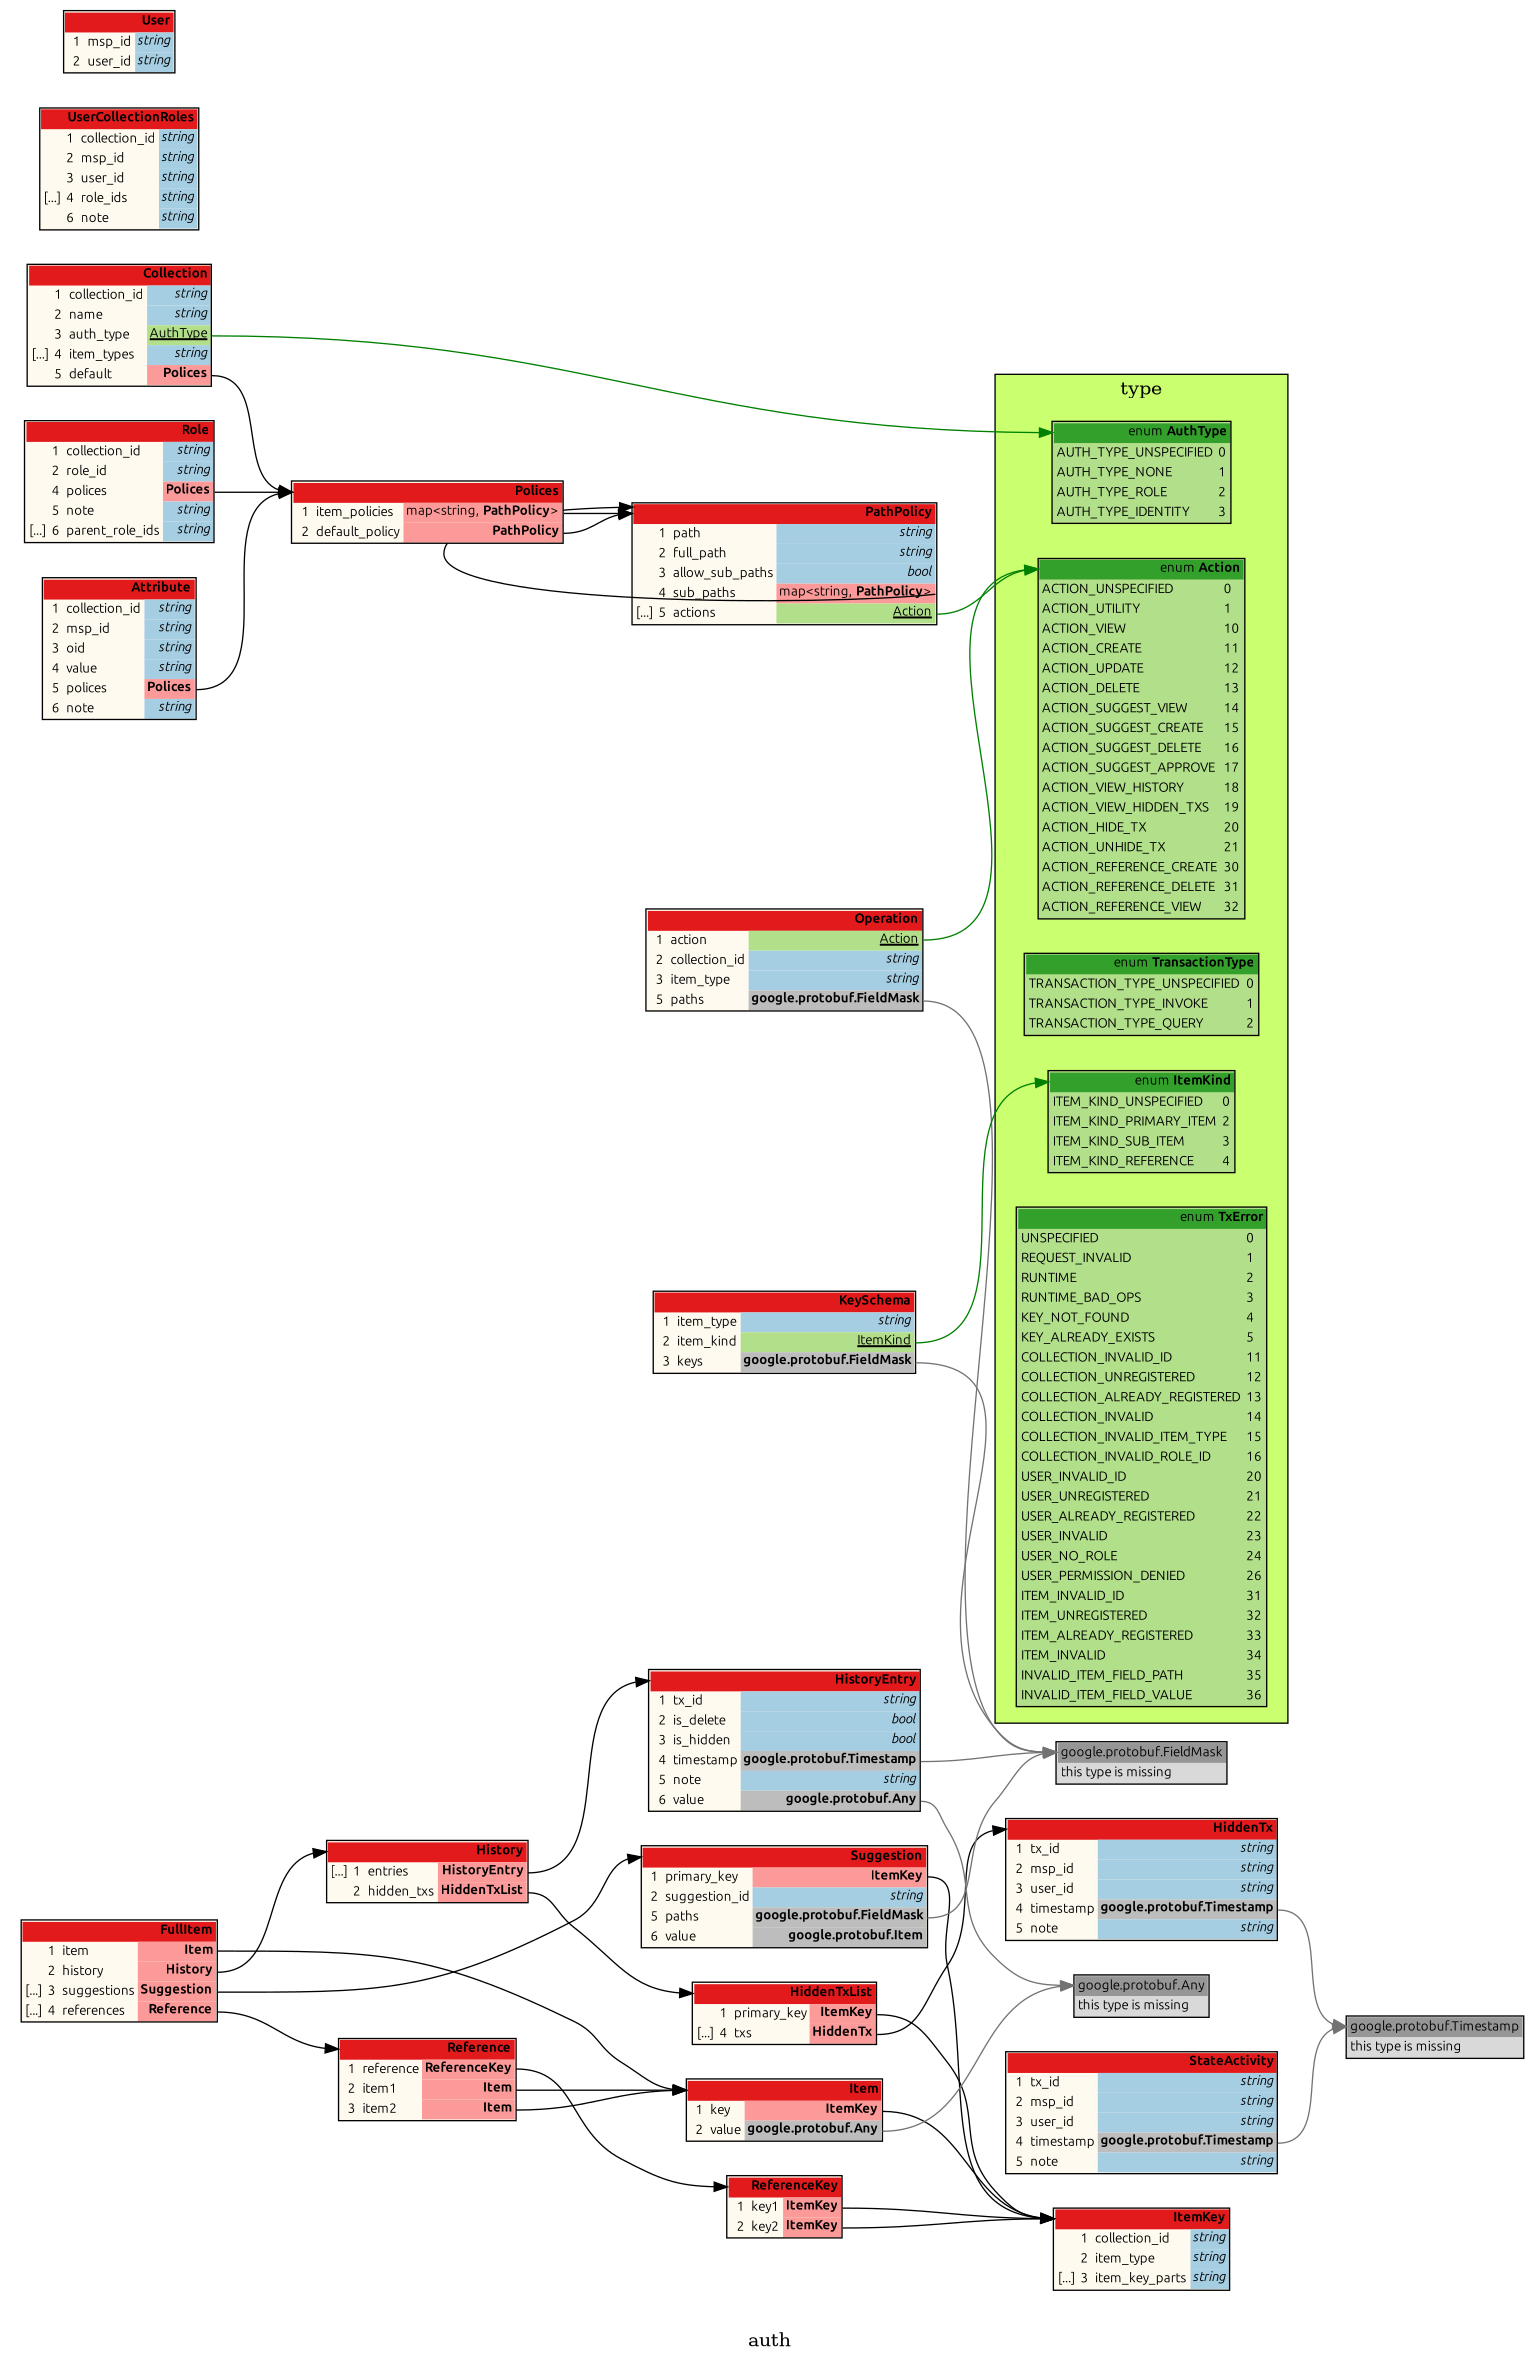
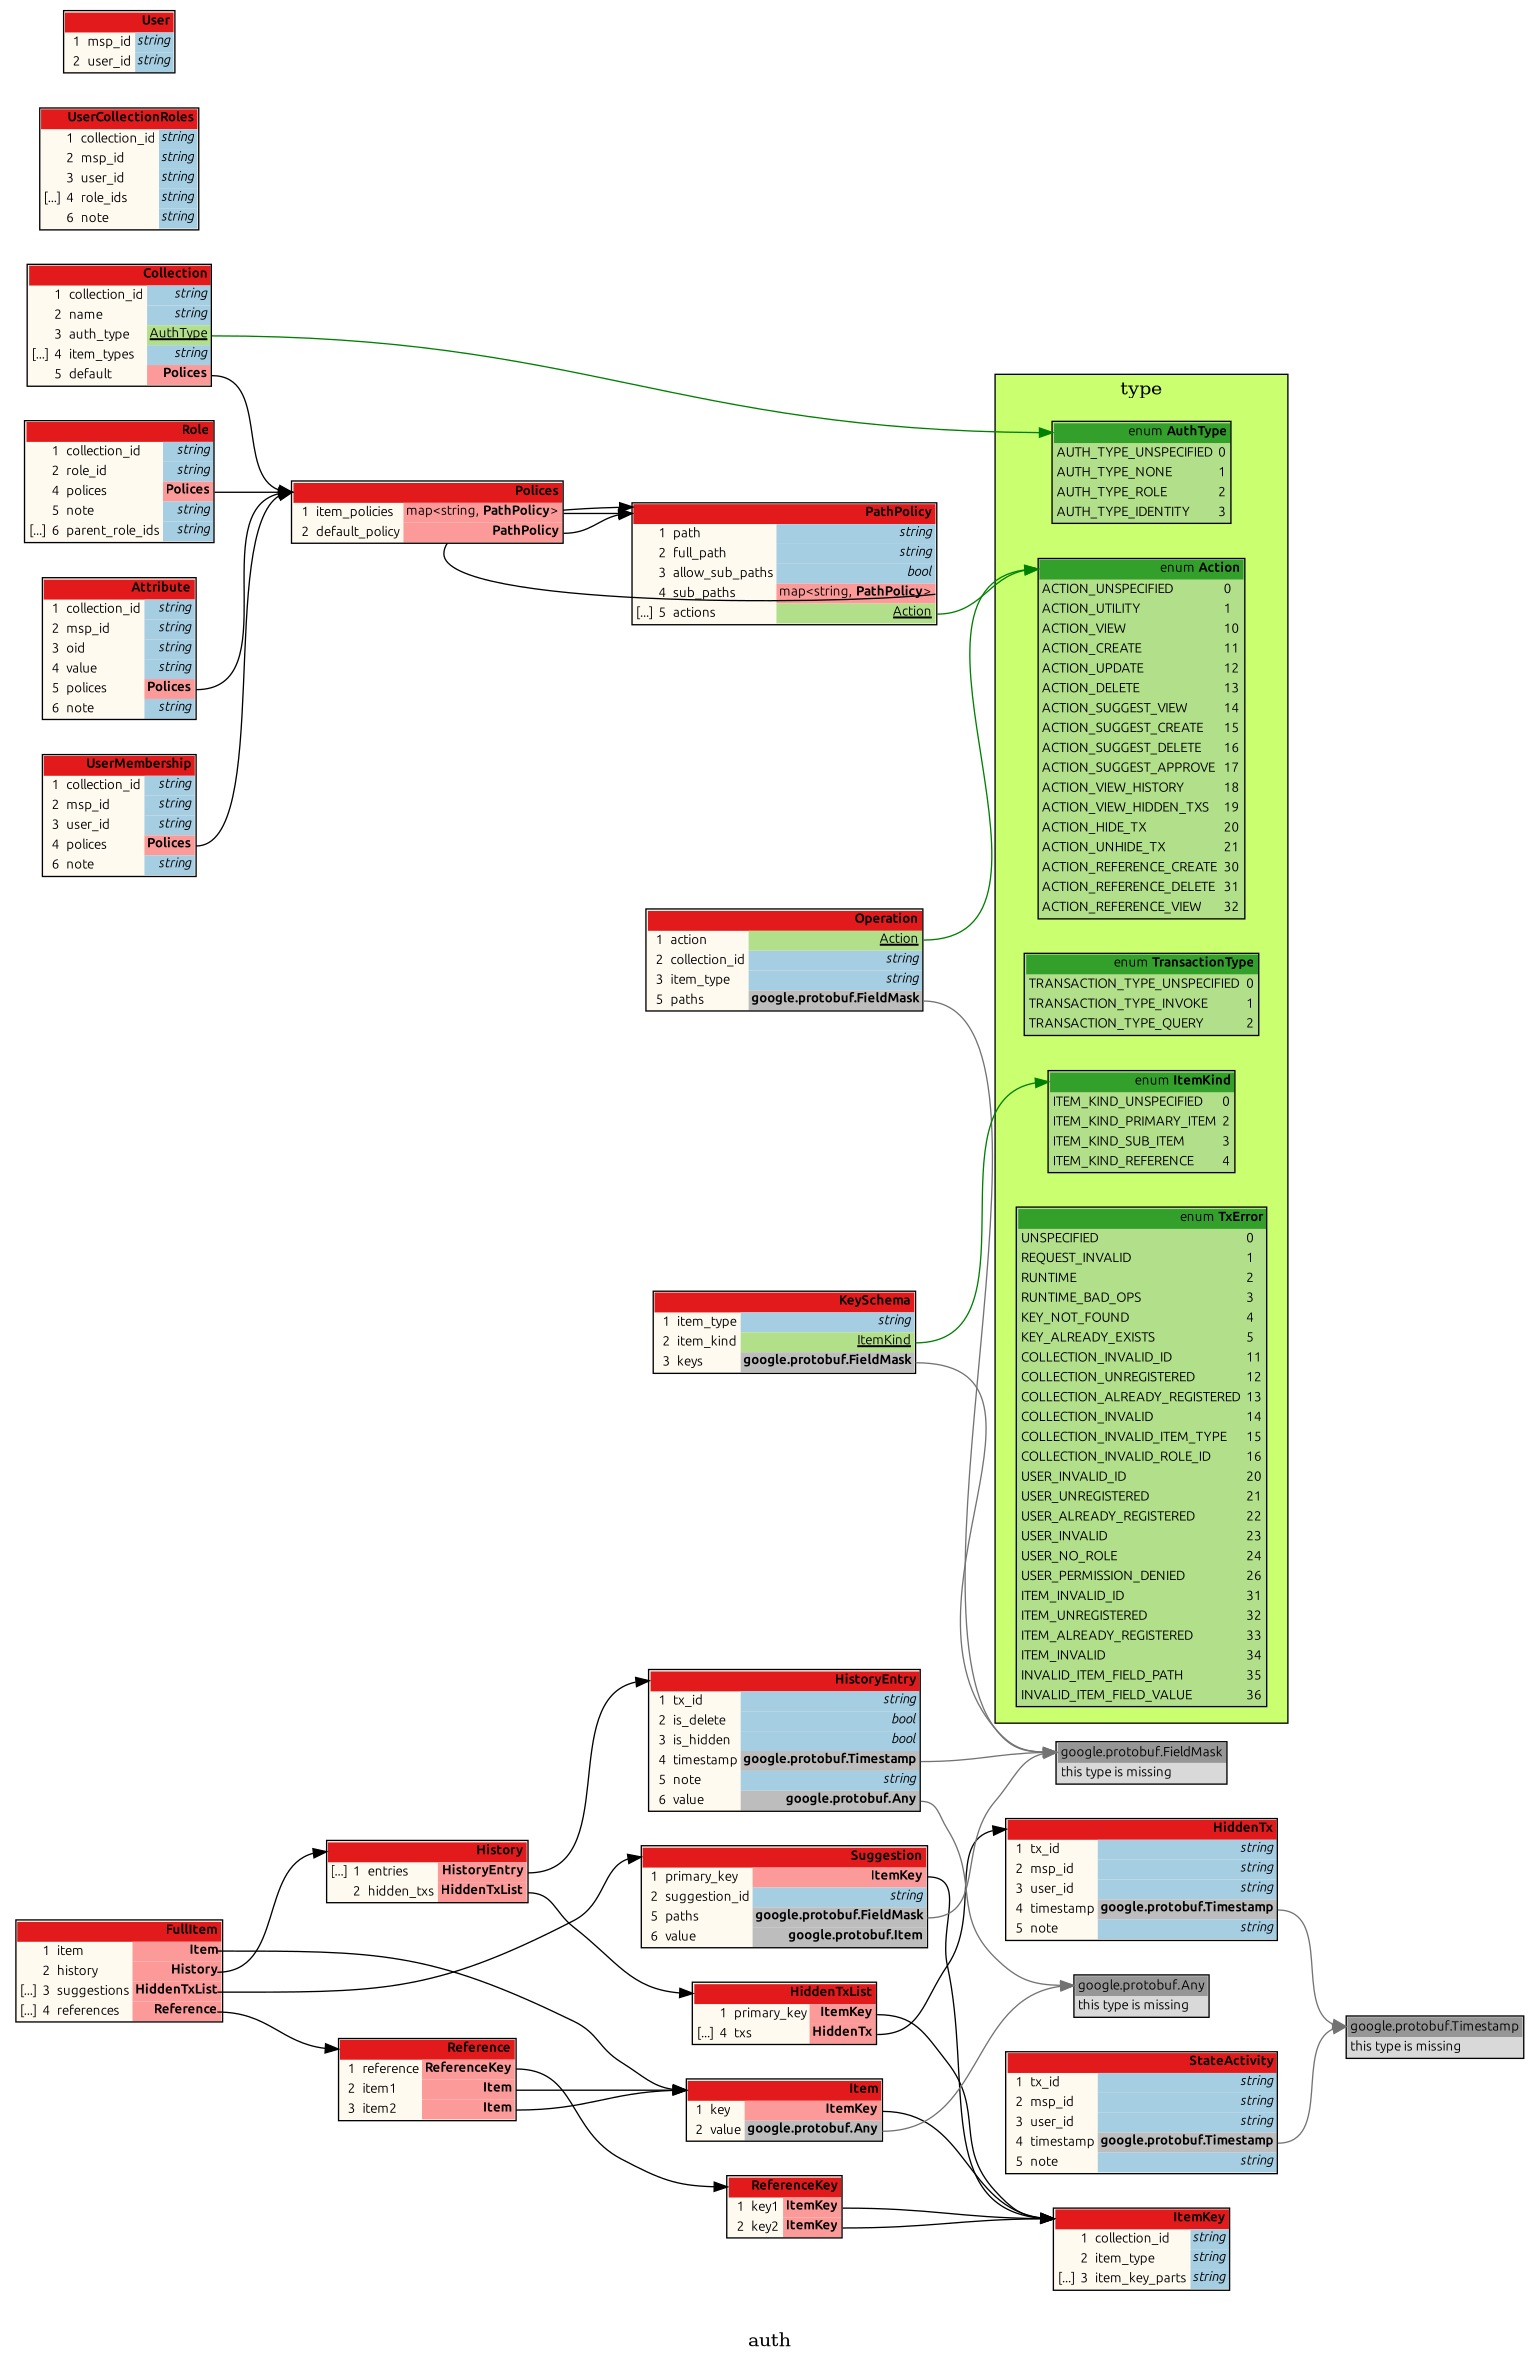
node "UserMembership": added
node "FullItem": text "Suggestion" -> "HiddenTxList"
